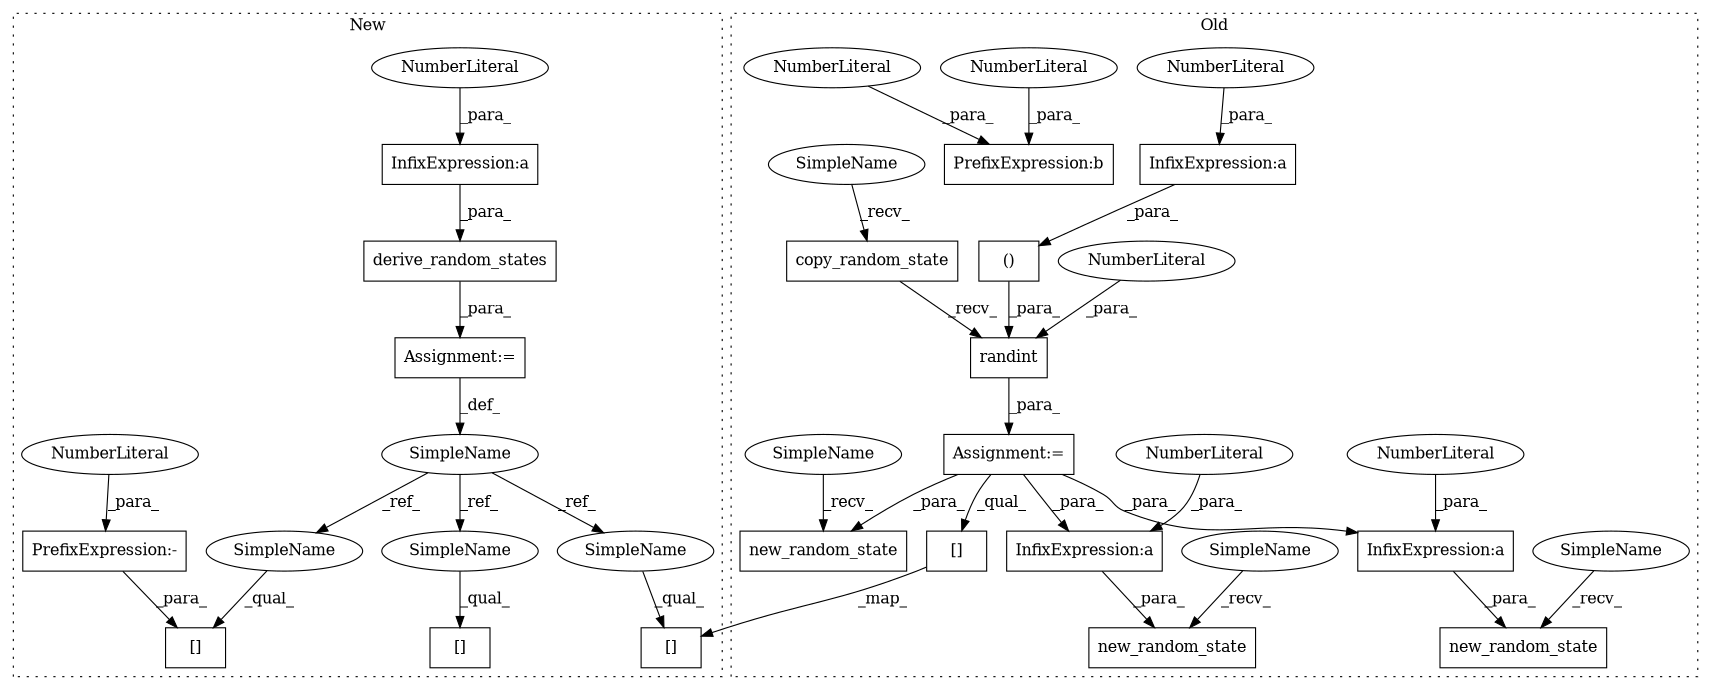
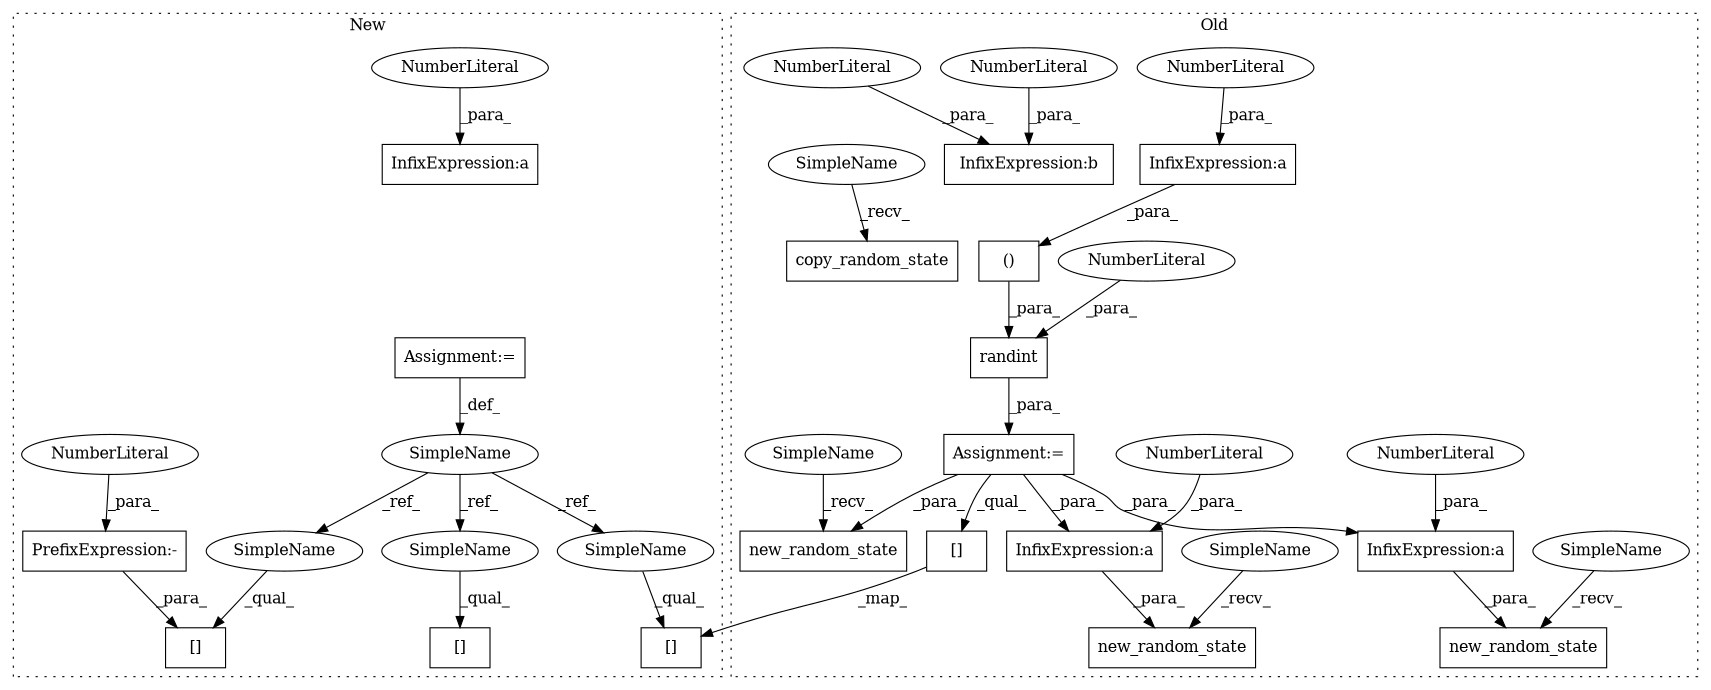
node "PrefixExpression:b": label "PrefixExpression:b" -> "InfixExpression:b"
node "derive_random_states": removed
edge "copy_random_state" -> "randint": removed, label "_recv_"
